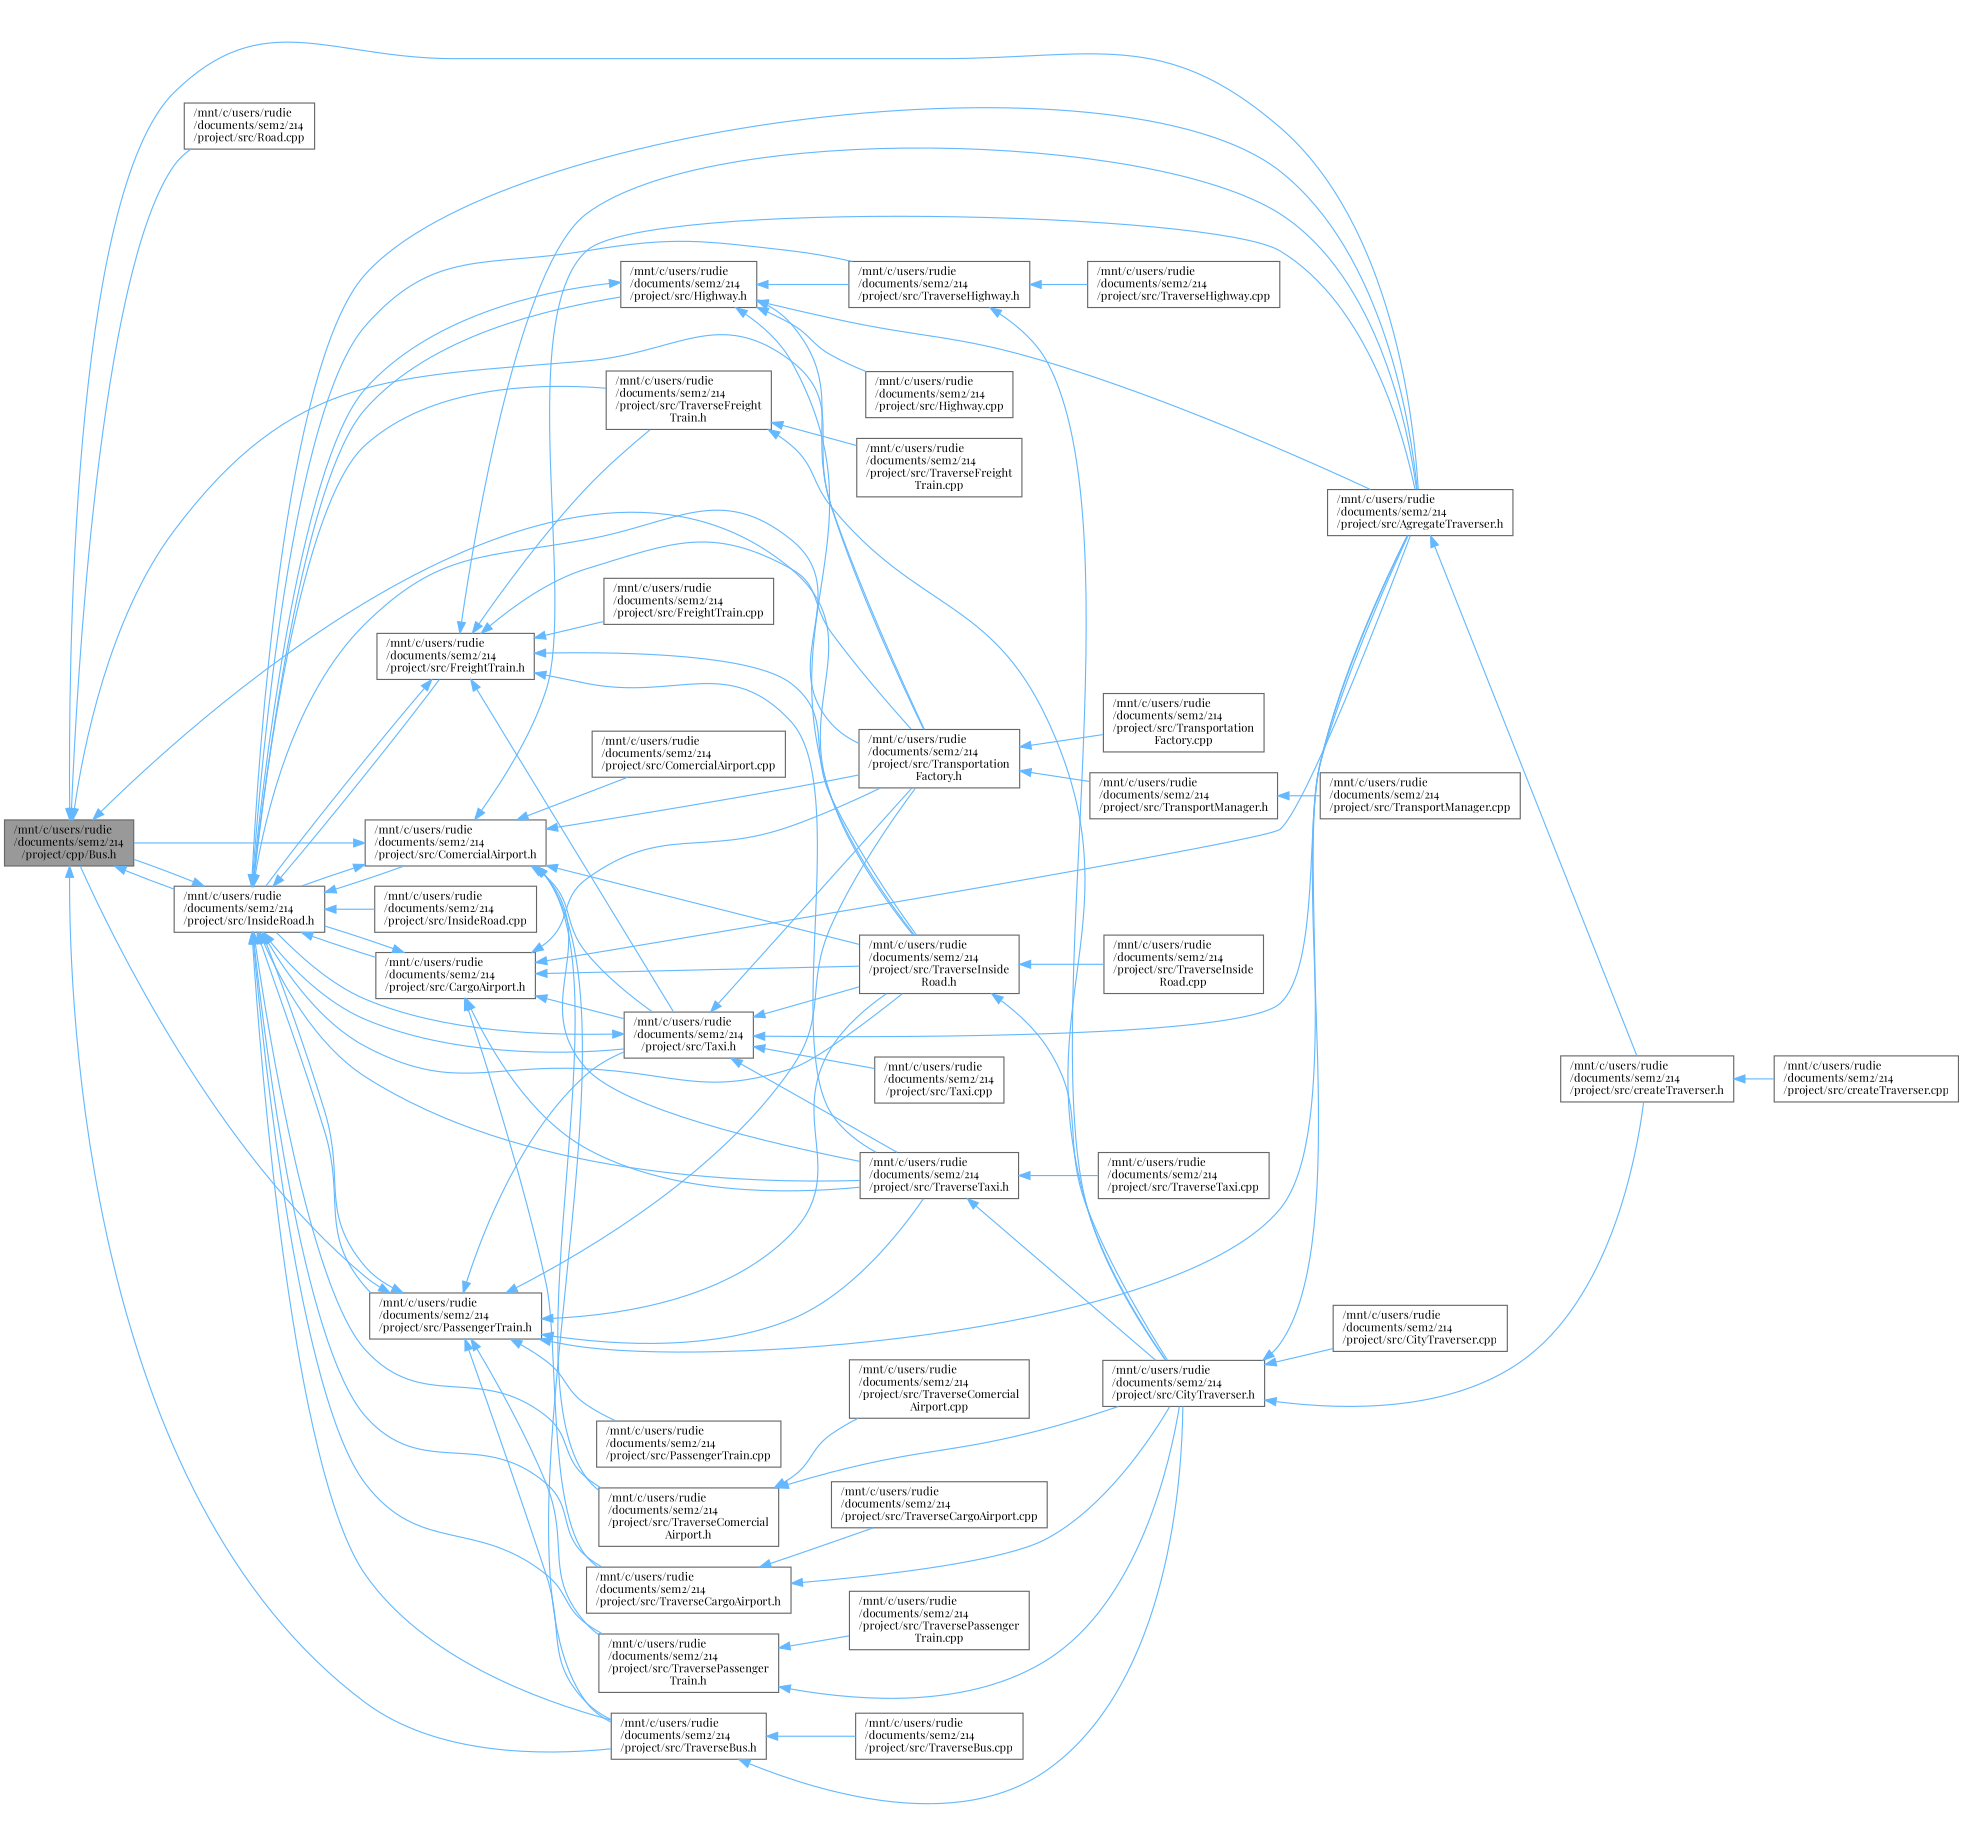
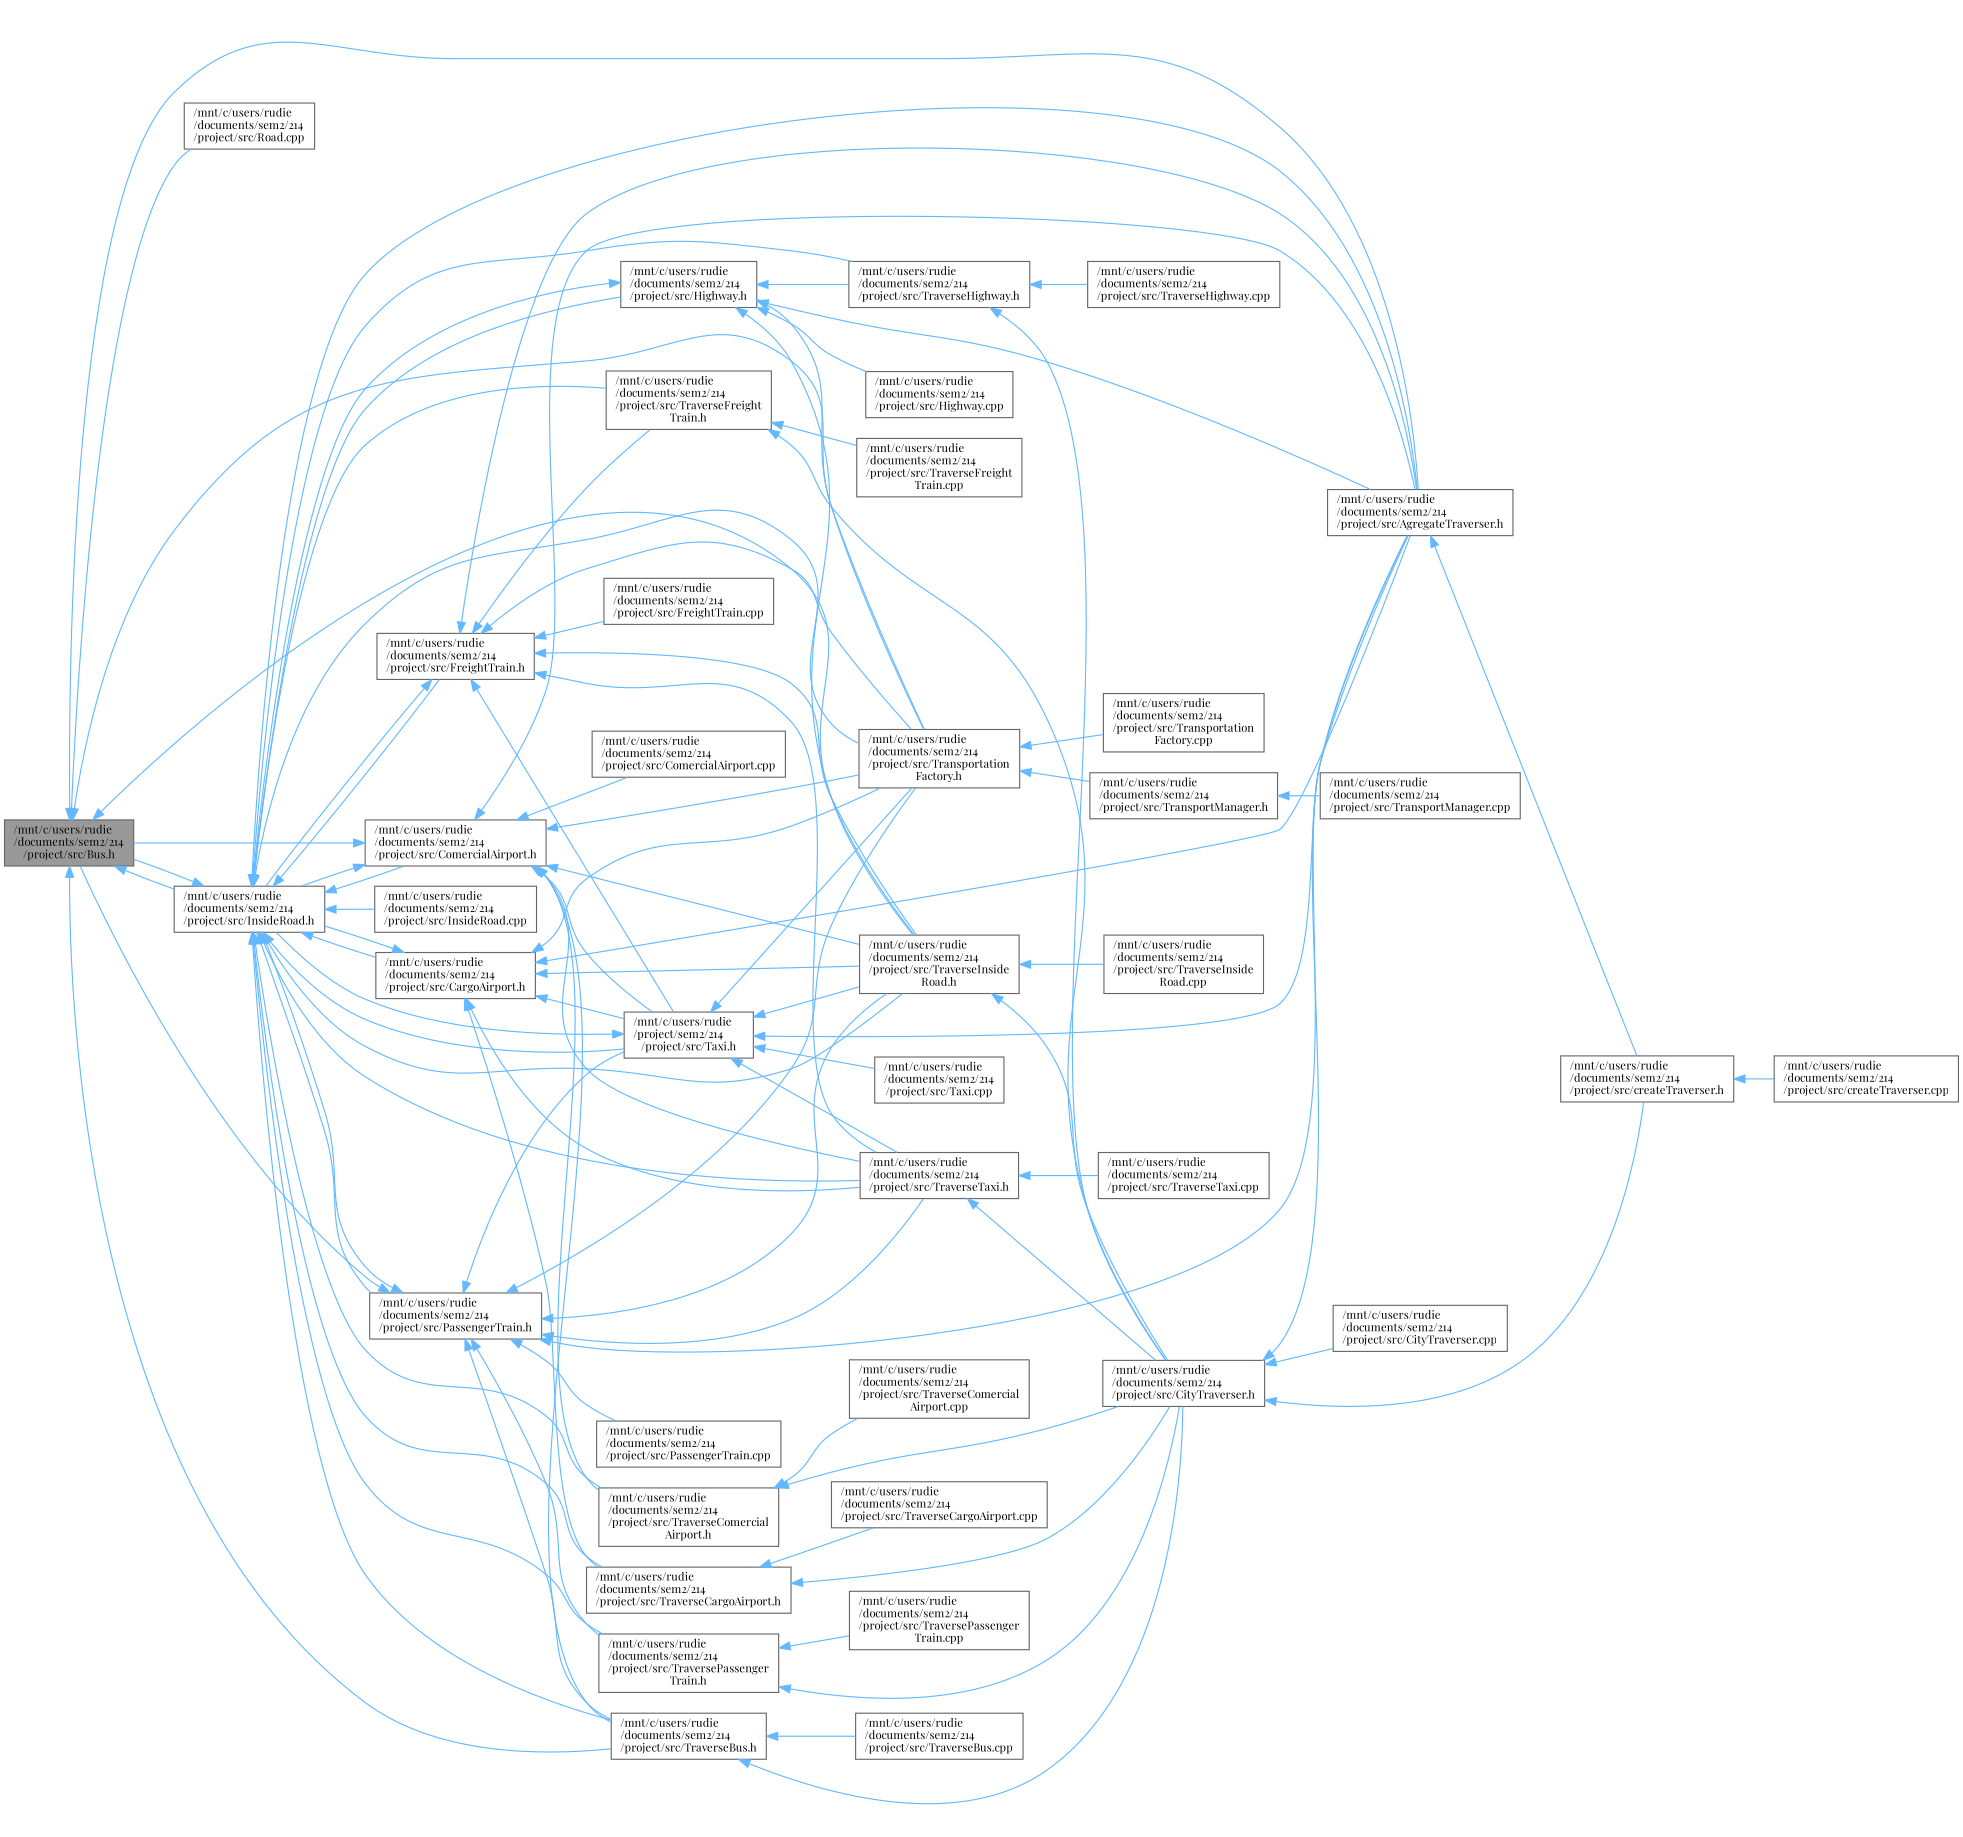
node "/mnt/c/users/rudie /documents/sem2/214 /project/cpp/Bus.h": label "/mnt/c/users/rudie /documents/sem2/214 /project/cpp/Bus.h" -> "/mnt/c/users/rudie /documents/sem2/214 /project/src/Bus.h"
node "/mnt/c/users/rudie /documents/sem2/214 /project/src/Taxi.h": label "/mnt/c/users/rudie /documents/sem2/214 /project/src/Taxi.h" -> "/mnt/c/users/rudie /project/sem2/214 /project/src/Taxi.h"
